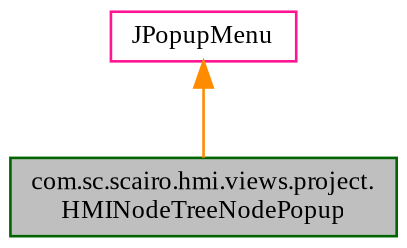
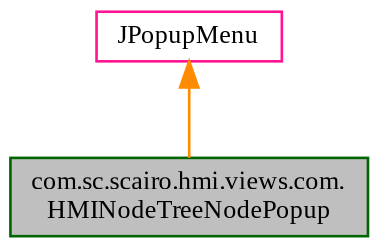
node "com.sc.scairo.hmi.views.project. HMINodeTreeNodePopup": label "com.sc.scairo.hmi.views.project. HMINodeTreeNodePopup" -> "com.sc.scairo.hmi.views.com. HMINodeTreeNodePopup"
